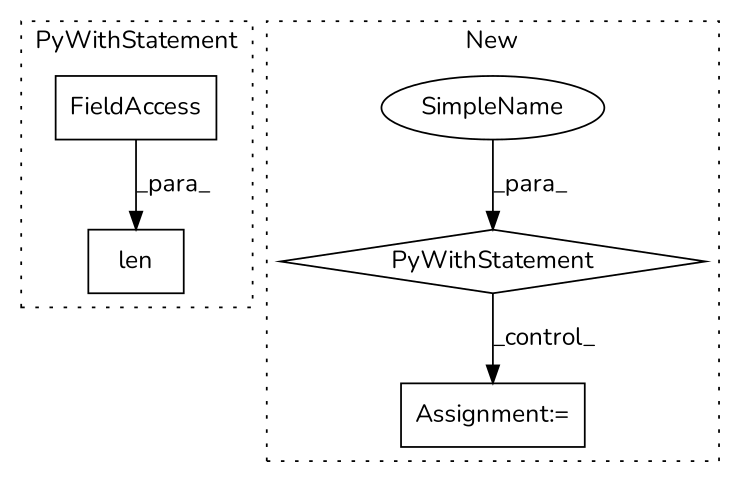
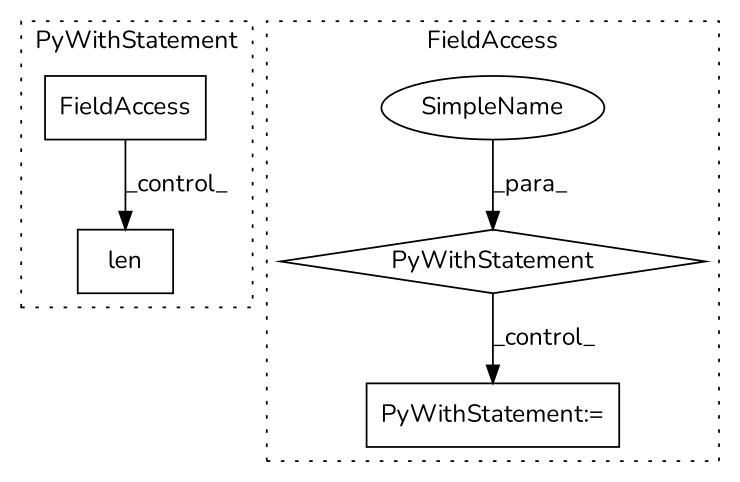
cluster "New": label "New" -> "FieldAccess"
edge "FieldAccess" -> "len": label "_para_" -> "_control_"
node "Assignment:=": label "Assignment:=" -> "PyWithStatement:="
